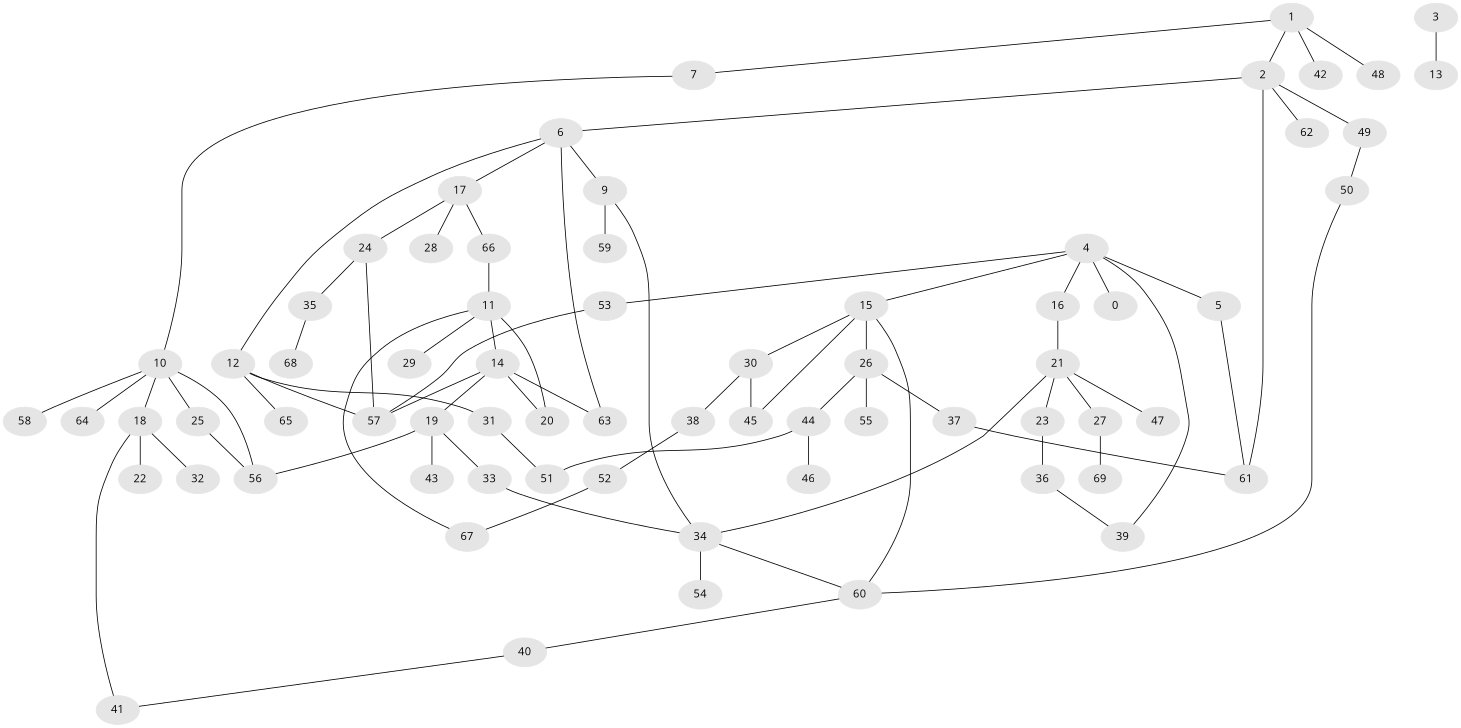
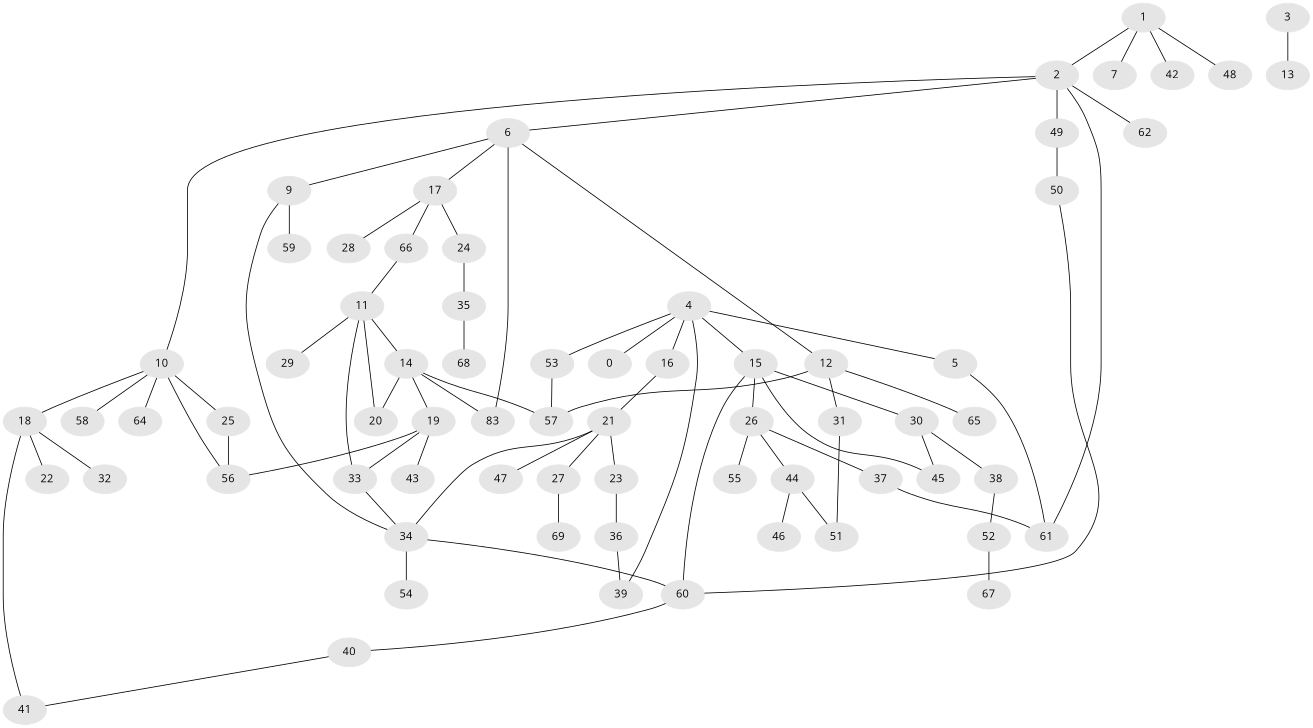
edge "7" -- "10": now "2" -- "10"
edge "24" -- "57": removed
edge "11" -- "67": now "11" -- "33"
node "63": label "63" -> "83"
